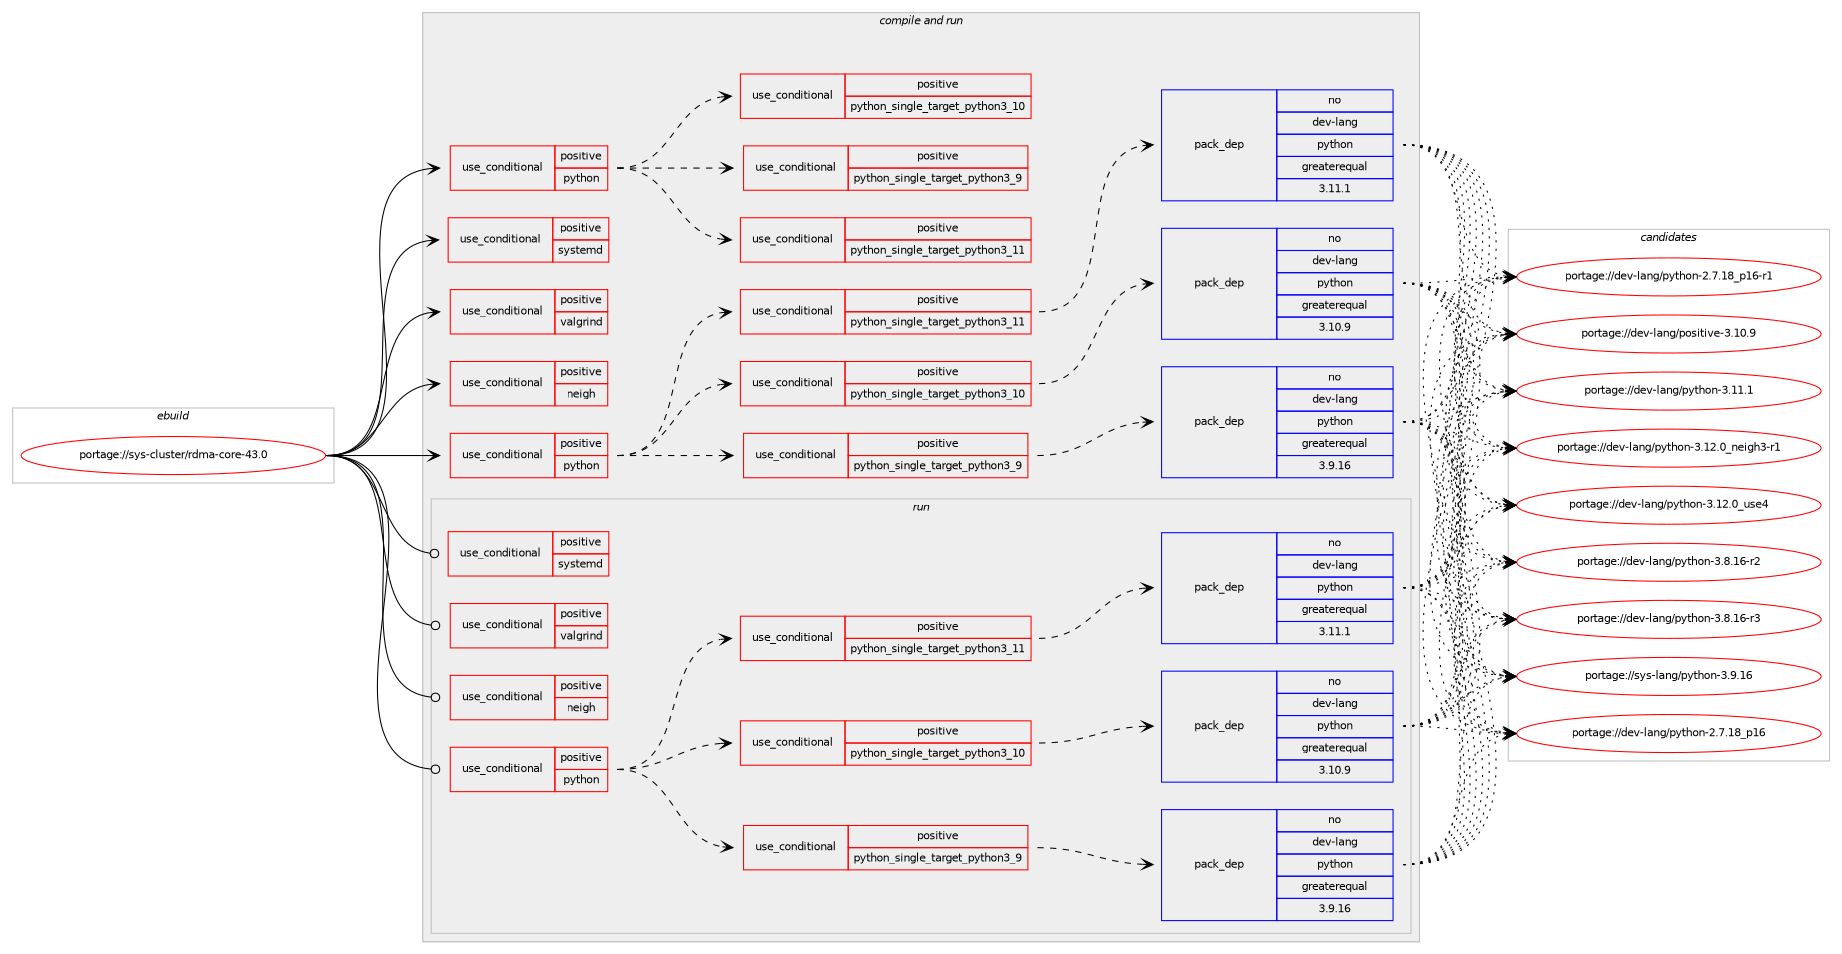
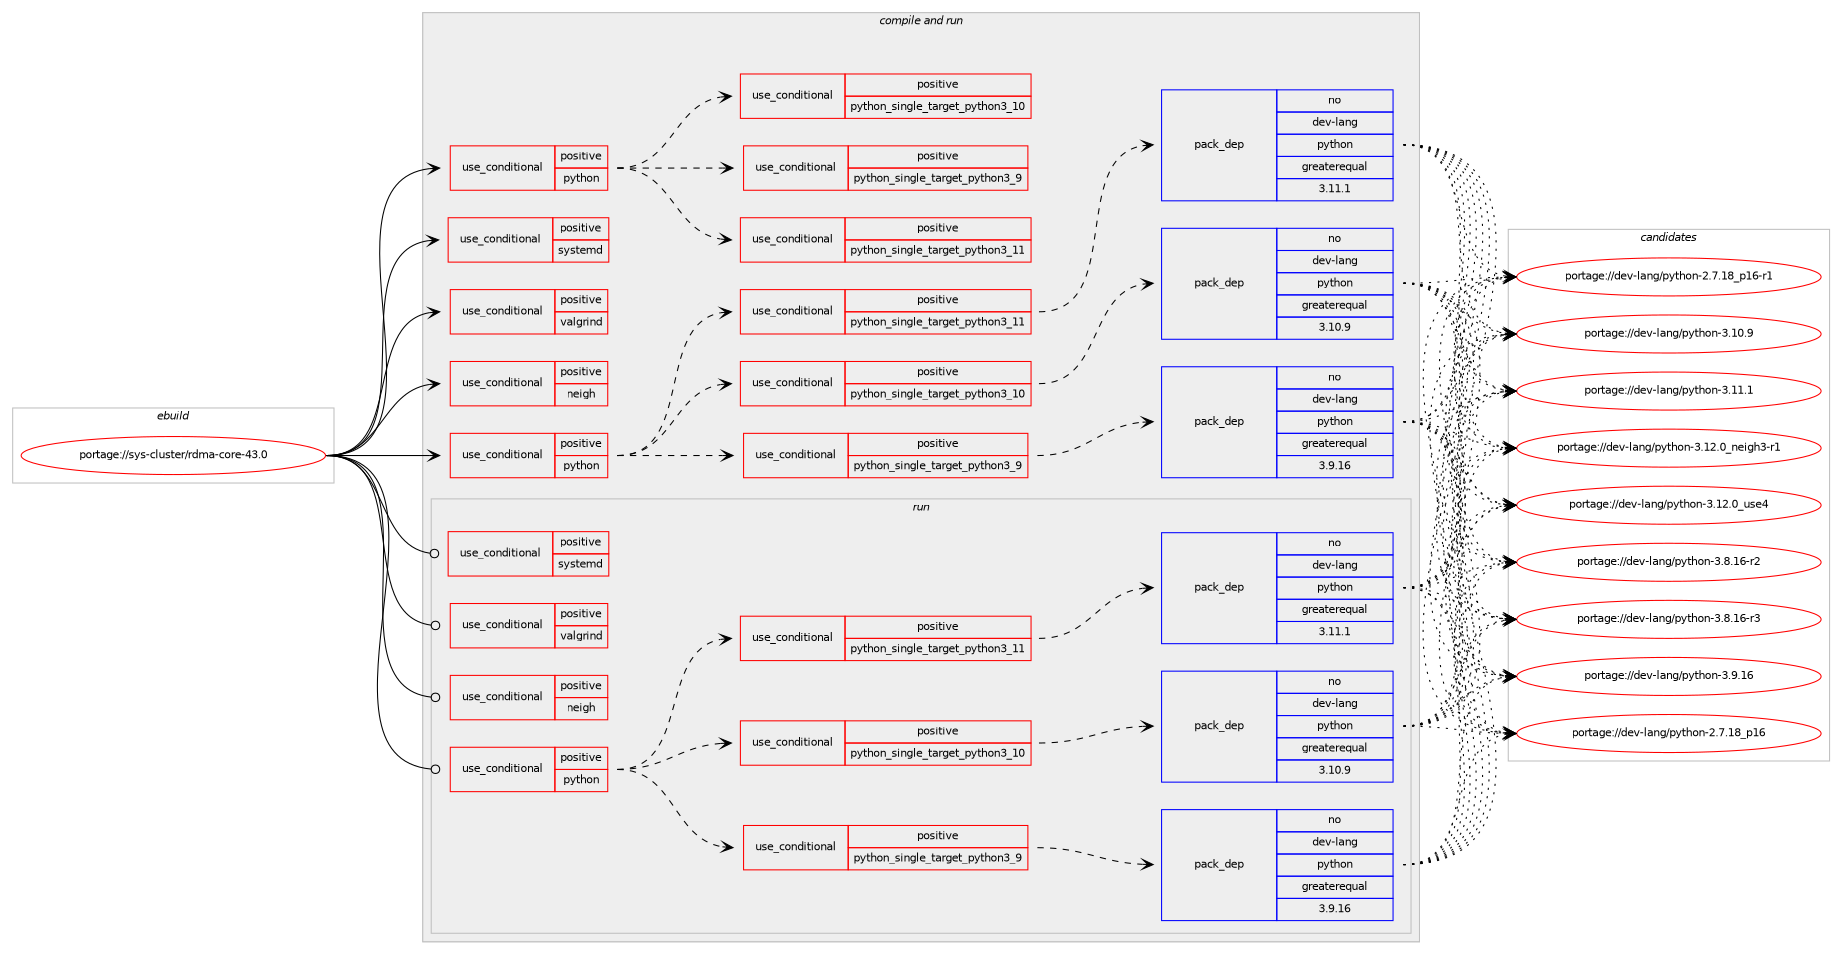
node "portage://dev-lang/positive-3.10.9": label "portage://dev-lang/positive-3.10.9" -> "portage://dev-lang/python-3.10.9"
node "portage://sys-lang/python-3.9.16": label "portage://sys-lang/python-3.9.16" -> "portage://dev-lang/python-3.9.16"
